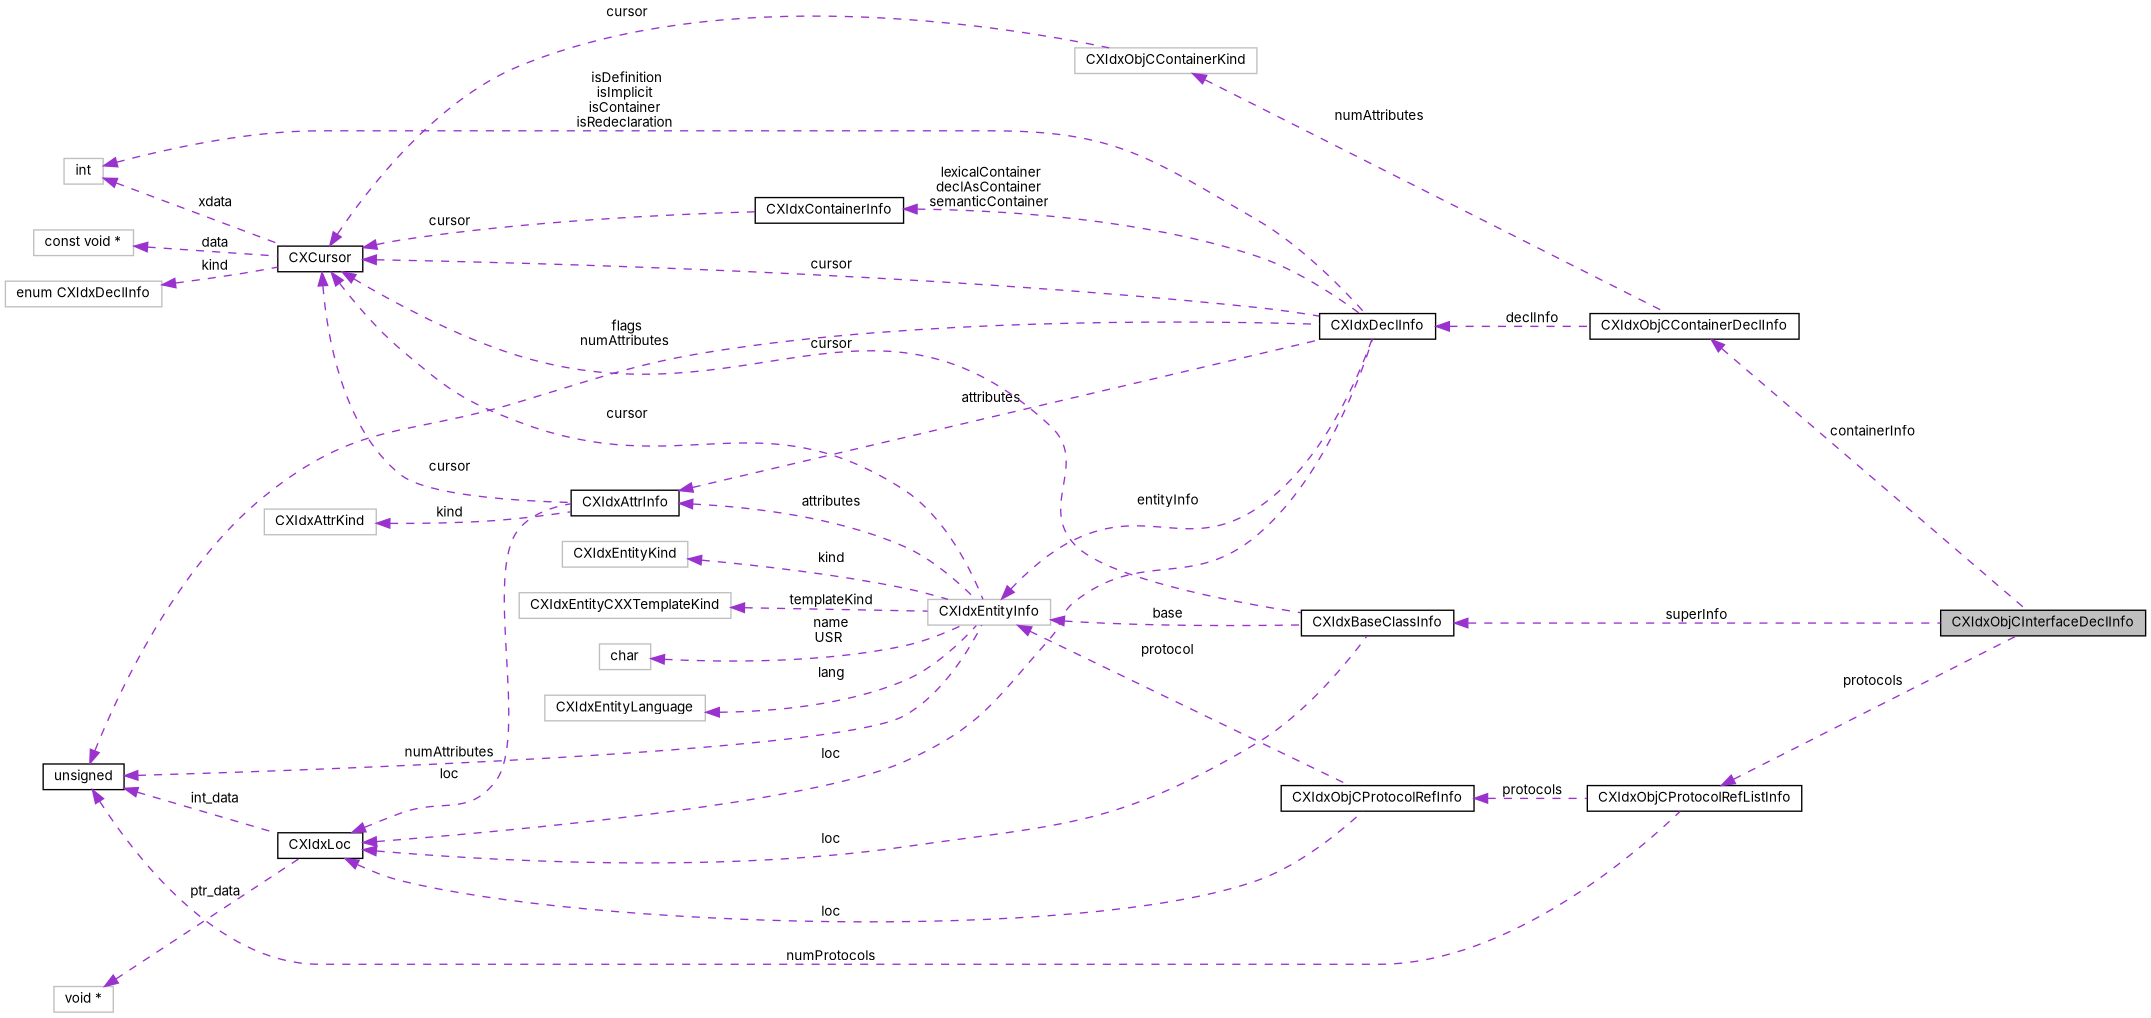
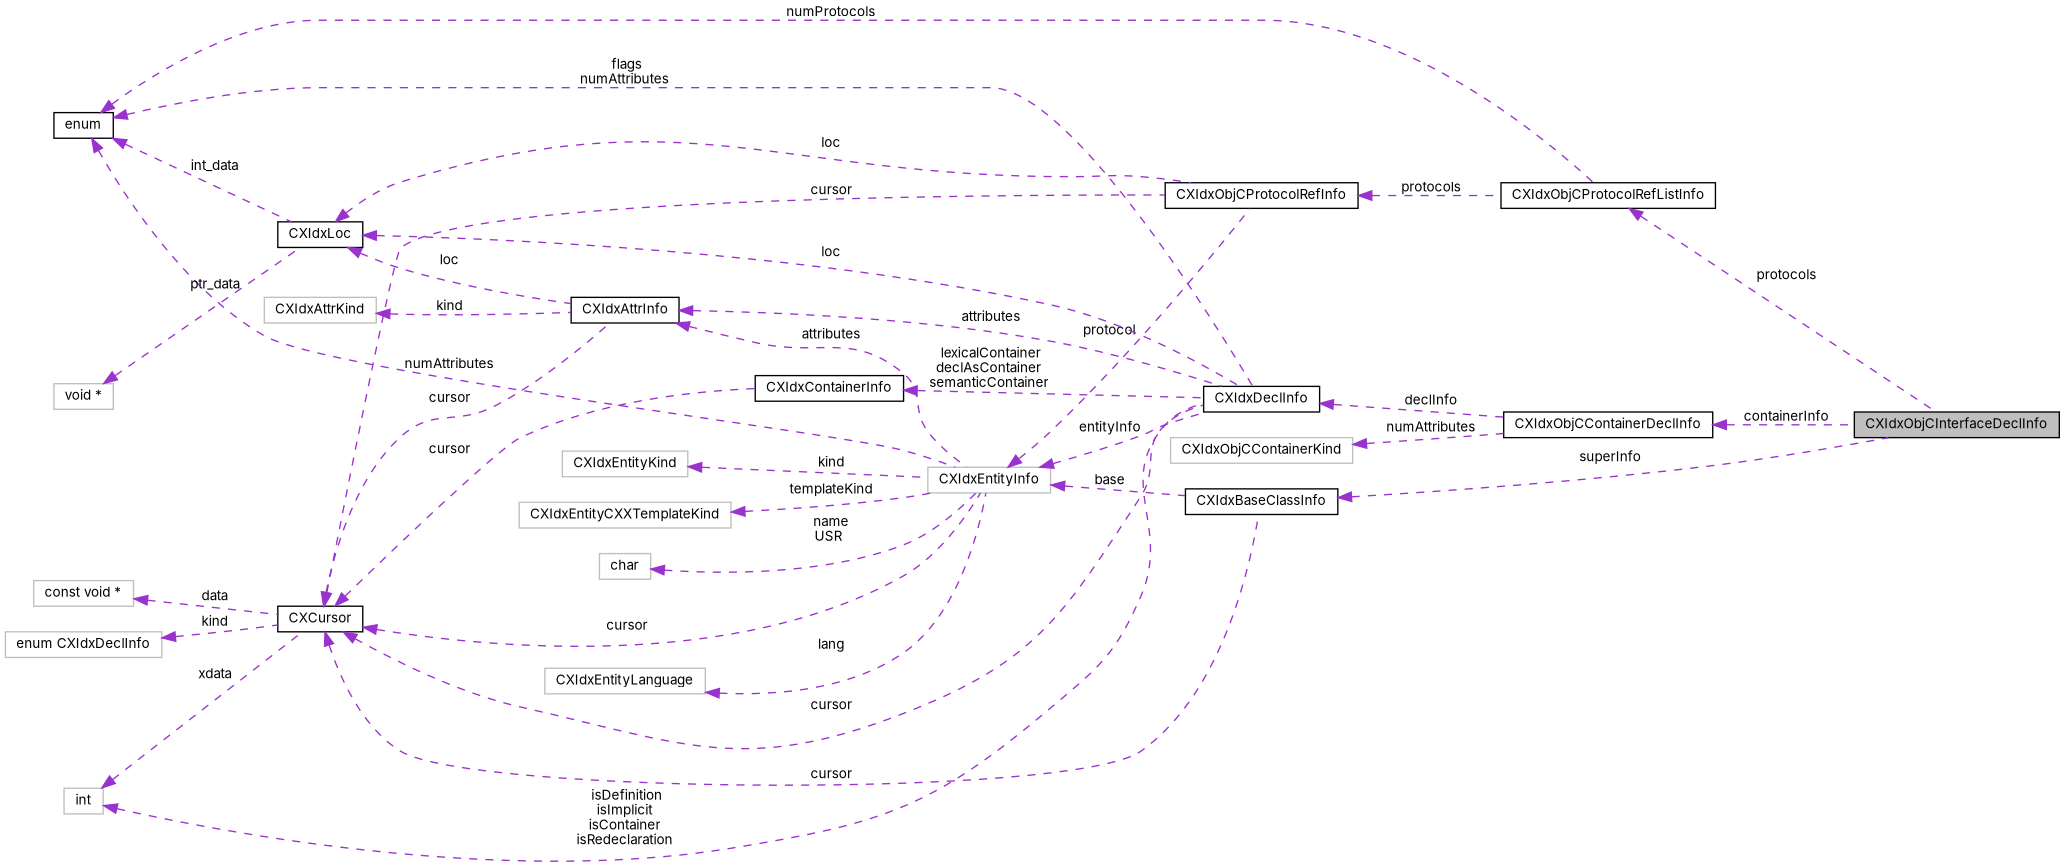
edge "CXIdxObjCContainerKind" -> "CXCursor": now "CXIdxObjCProtocolRefInfo" -> "CXCursor"
node "unsigned": label "unsigned" -> "enum"
edge "CXIdxBaseClassInfo" -> "CXIdxLoc": removed, label "loc"
